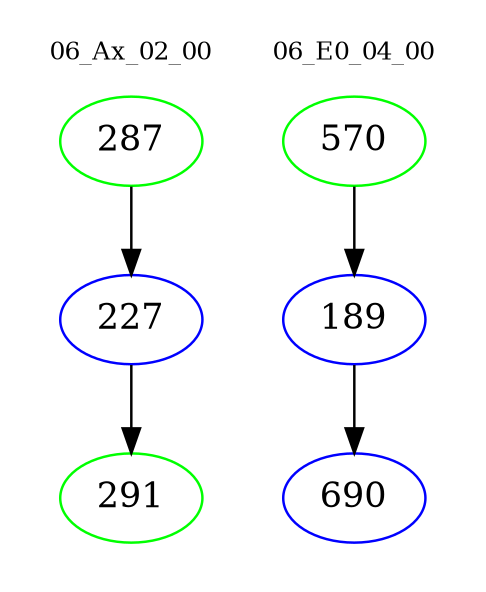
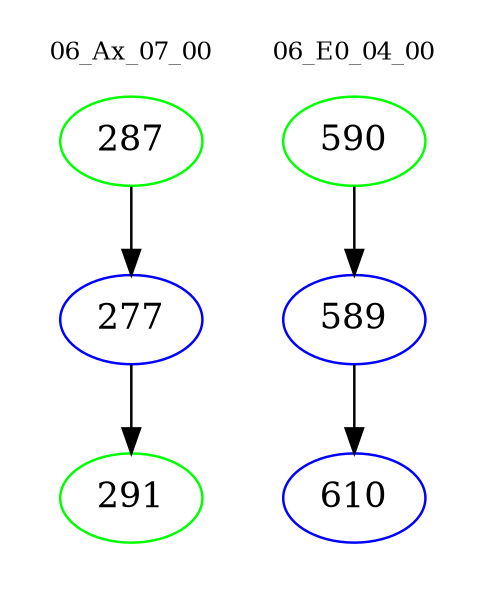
cluster "06_Ax_02_00": label "06_Ax_02_00" -> "06_Ax_07_00"
node "570": label "570" -> "590"
node "227": label "227" -> "277"
node "189": label "189" -> "589"
node "690": label "690" -> "610"
